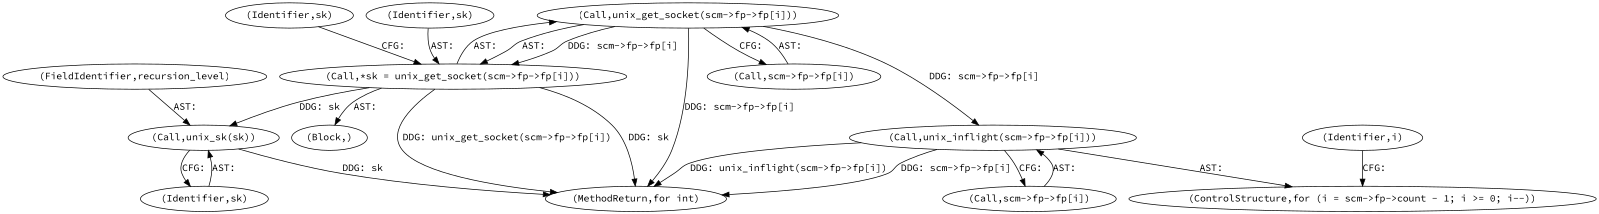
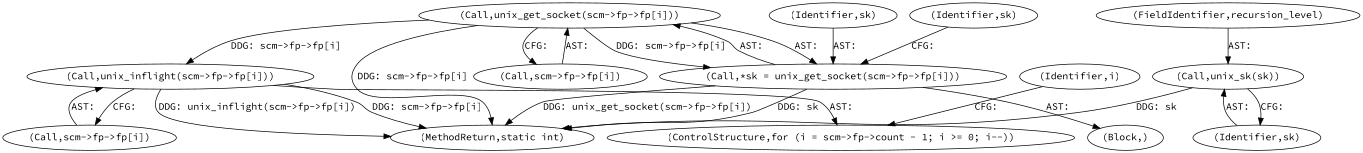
edge "(Call,*sk = unix_get_socket(scm->fp->fp[i]))" -> "(Call,unix_sk(sk))": removed, label "DDG: sk"
node "(MethodReturn,for int)": label "(MethodReturn,for int)" -> "(MethodReturn,static int)"
